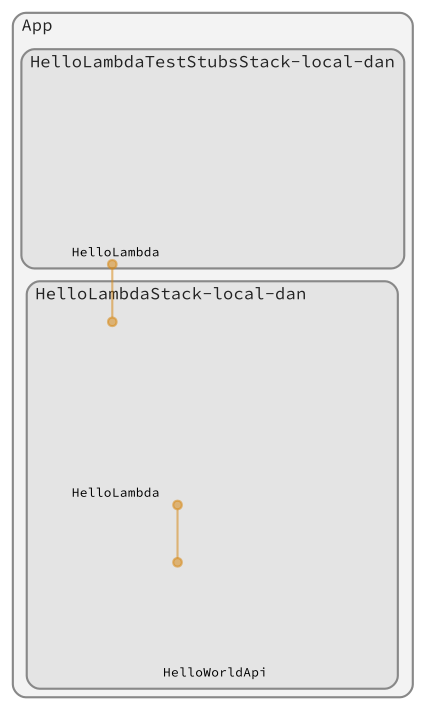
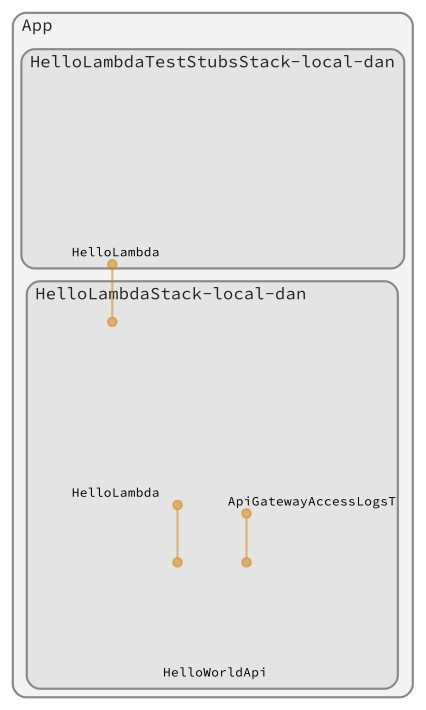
node "ApiGatewayAccessLogsT": added
